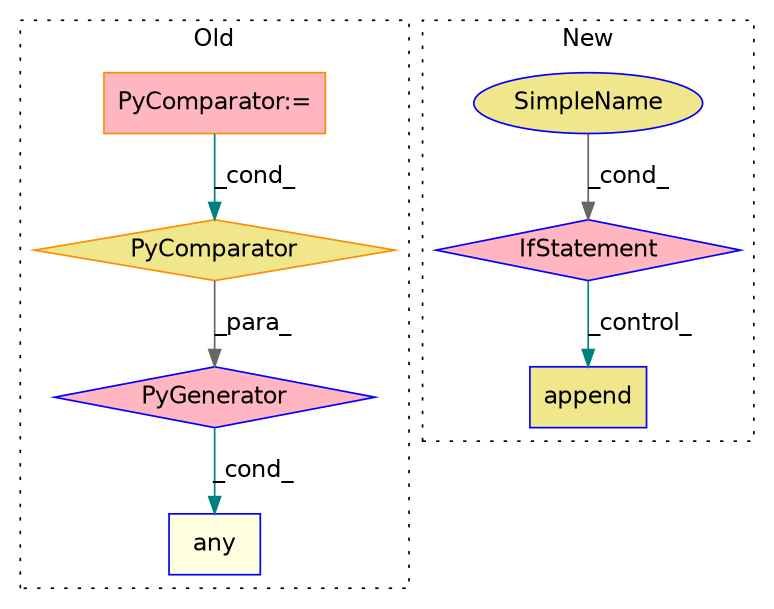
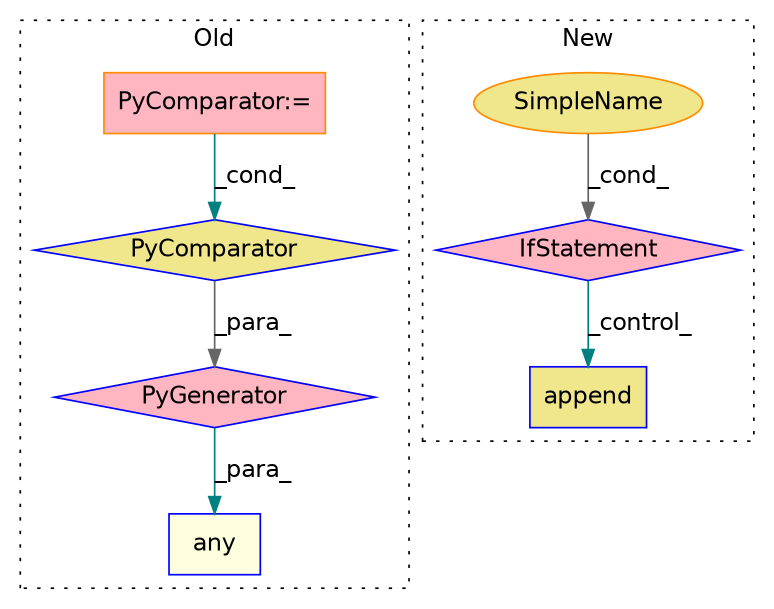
node "SimpleName": color blue -> darkorange
node "PyComparator": color darkorange -> blue
edge "PyGenerator" -> "any": label "_cond_" -> "_para_"
